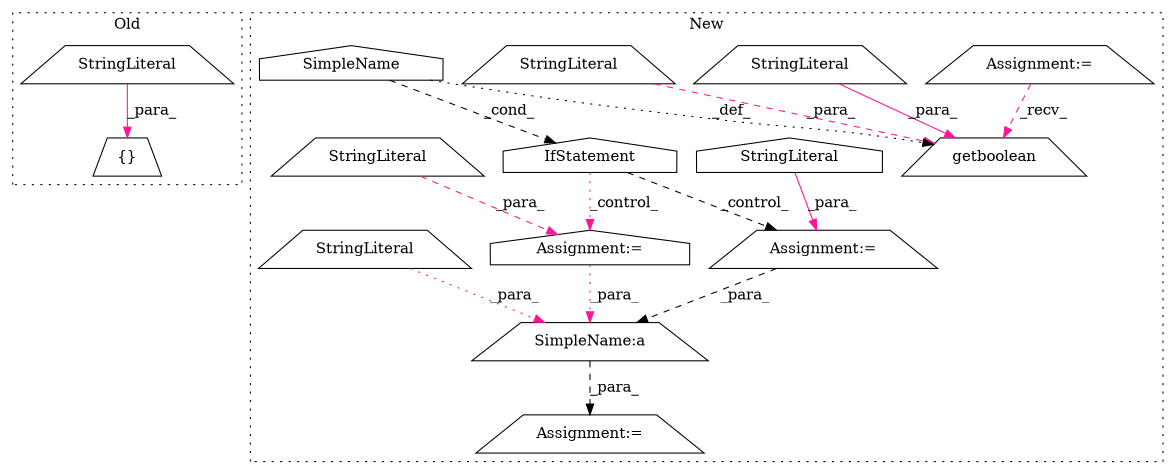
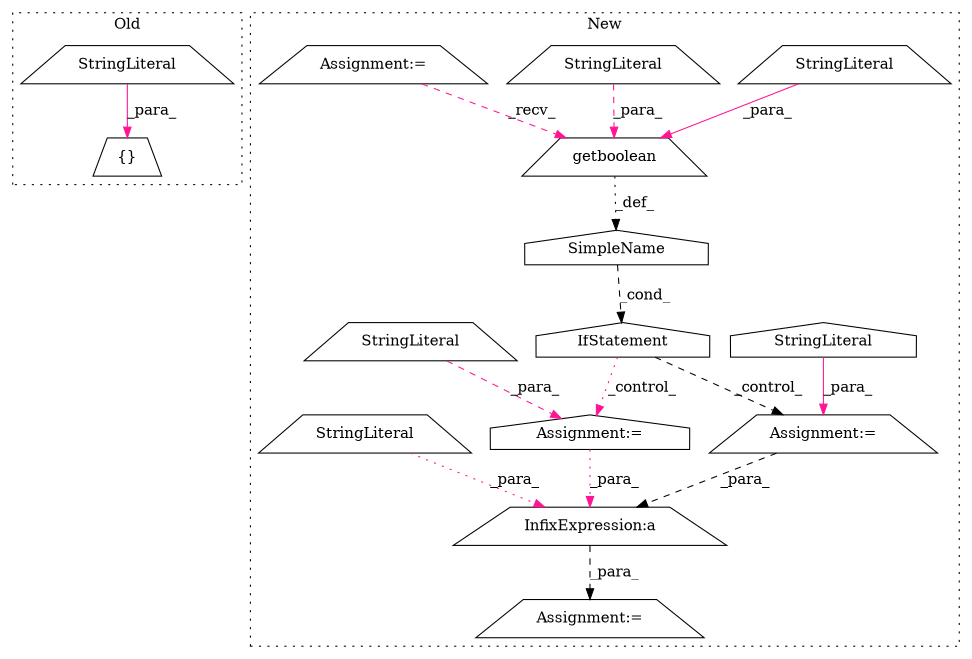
edge "SimpleName" -> "getboolean": reversed
node "SimpleName:a": label "SimpleName:a" -> "InfixExpression:a"
